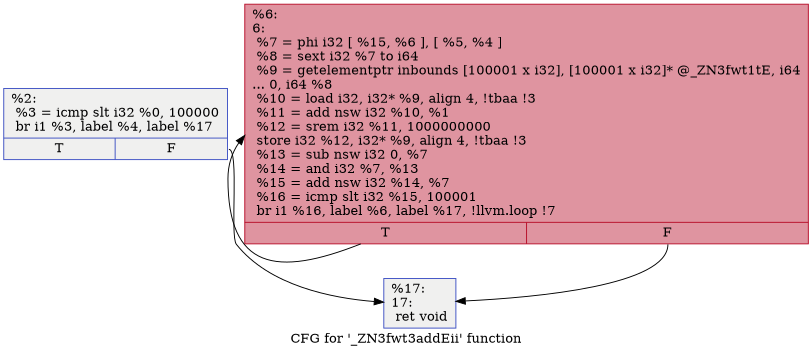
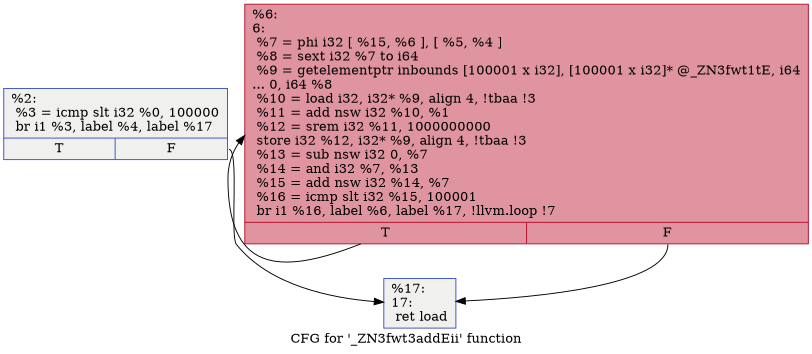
node "%17:": text "ret void" -> "ret load"
